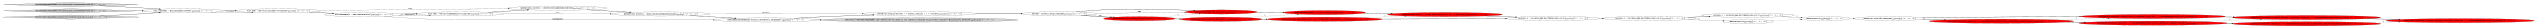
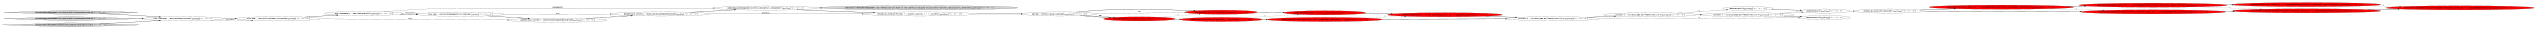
node "assertNotNull(a)@@@18@@@['1', '1', '0']": added
edge "assertNotNull(b)@@@19@@@['1', '1', '0']" -> "assertNotNull(c)@@@20@@@['1', '1', '0']": style dashed -> bold
